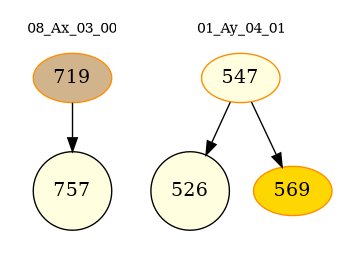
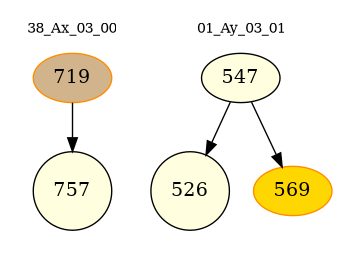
cluster "08_Ax_03_00": label "08_Ax_03_00" -> "38_Ax_03_00"
cluster "01_Ay_04_01": label "01_Ay_04_01" -> "01_Ay_03_01"
node "547": color darkorange -> black
